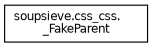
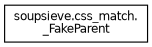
node "soupsieve.css_css. _FakeParent": label "soupsieve.css_css. _FakeParent" -> "soupsieve.css_match. _FakeParent"
